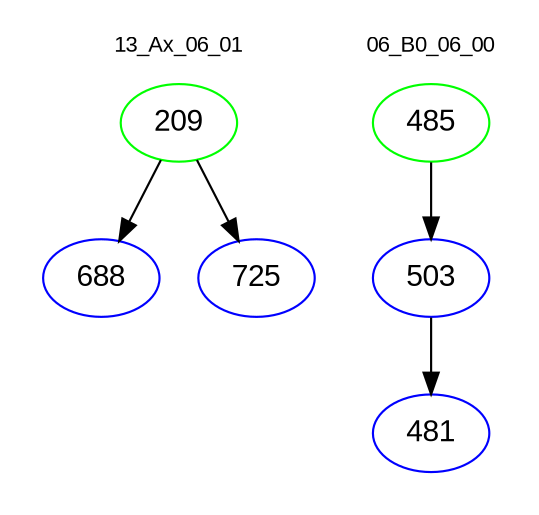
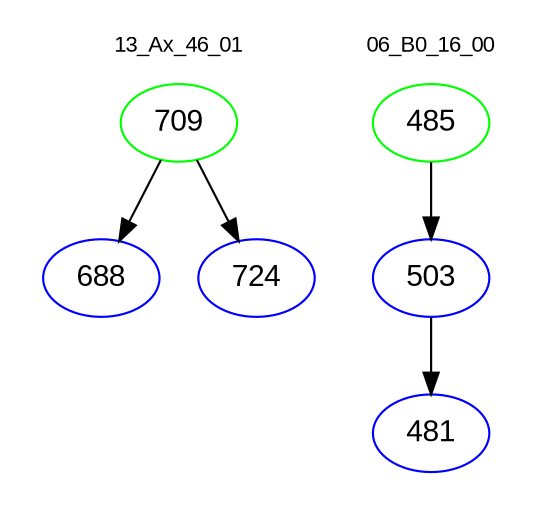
cluster "13_Ax_06_01": label "13_Ax_06_01" -> "13_Ax_46_01"
cluster "06_B0_06_00": label "06_B0_06_00" -> "06_B0_16_00"
node "209": label "209" -> "709"
node "725": label "725" -> "724"
